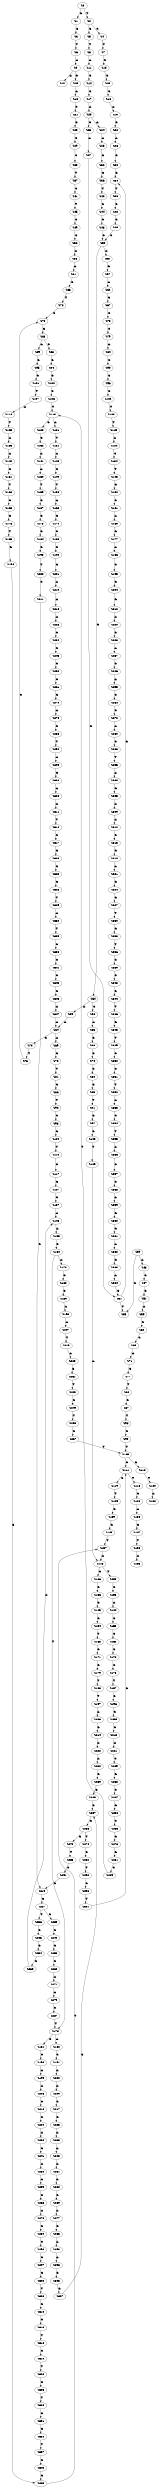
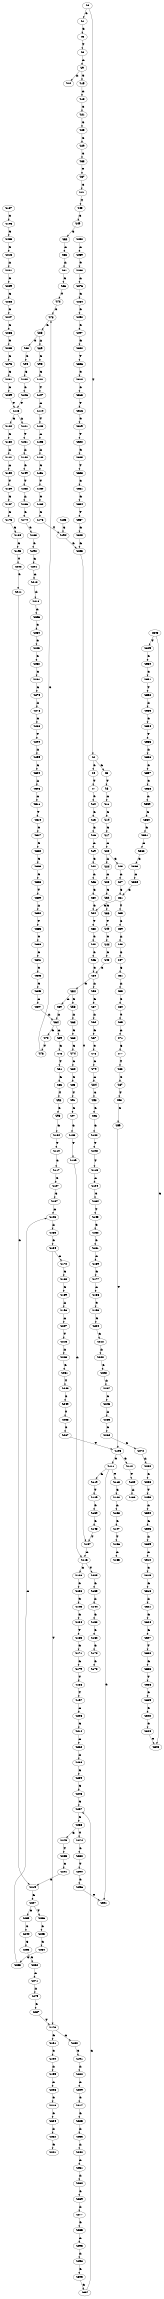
edge "S176" -> "S185": now "S176" -> "S194"
edge "S346" -> "S348": reversed
edge "S39" -> "S35": reversed
edge "S178" -> "S187": removed, label "T"
edge "S301" -> "S111": reversed
edge "S241" -> "S250": removed, label "A"
